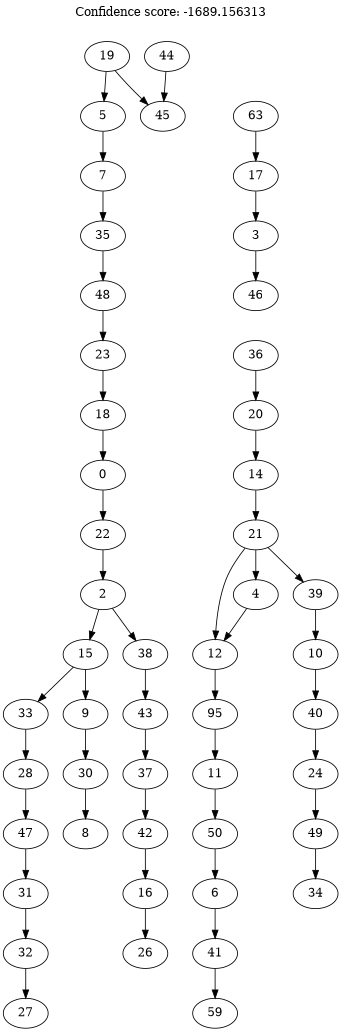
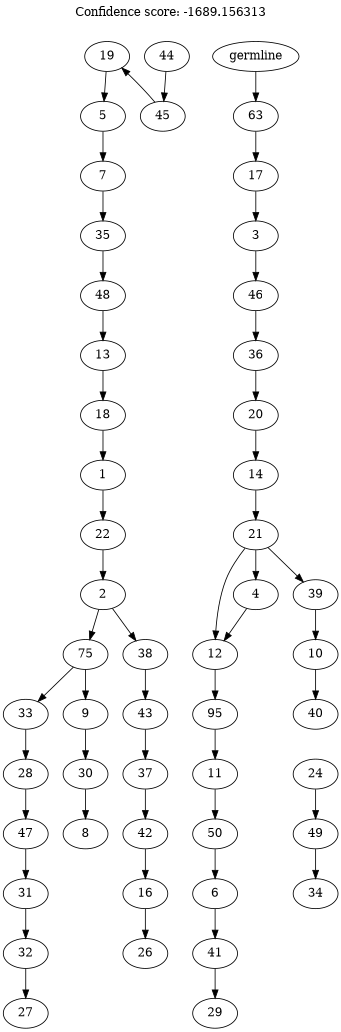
node "germline": added
edge "19" -> "45": reversed
edge "46" -> "36": added
node "23": label "23" -> "13"
node "0": label "0" -> "1"
node "15": label "15" -> "75"
edge "40" -> "24": removed
node "59": label "59" -> "29"
